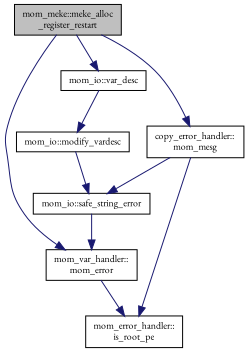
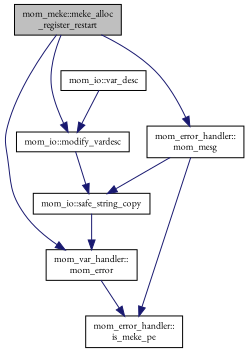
edge "mom_meke::meke_alloc _register_restart" -> "mom_io::var_desc": now "mom_meke::meke_alloc _register_restart" -> "mom_io::modify_vardesc"
node "copy_error_handler:: mom_mesg": label "copy_error_handler:: mom_mesg" -> "mom_error_handler:: mom_mesg"
node "mom_io::safe_string_error": label "mom_io::safe_string_error" -> "mom_io::safe_string_copy"
node "mom_error_handler:: is_root_pe": label "mom_error_handler:: is_root_pe" -> "mom_error_handler:: is_meke_pe"
